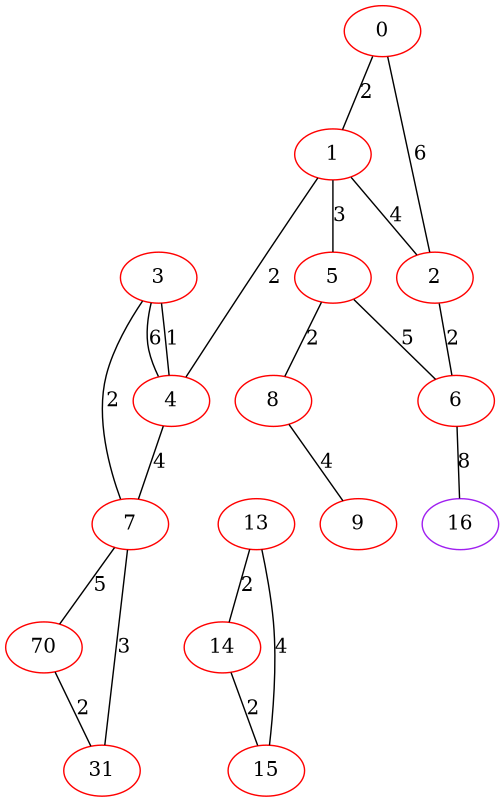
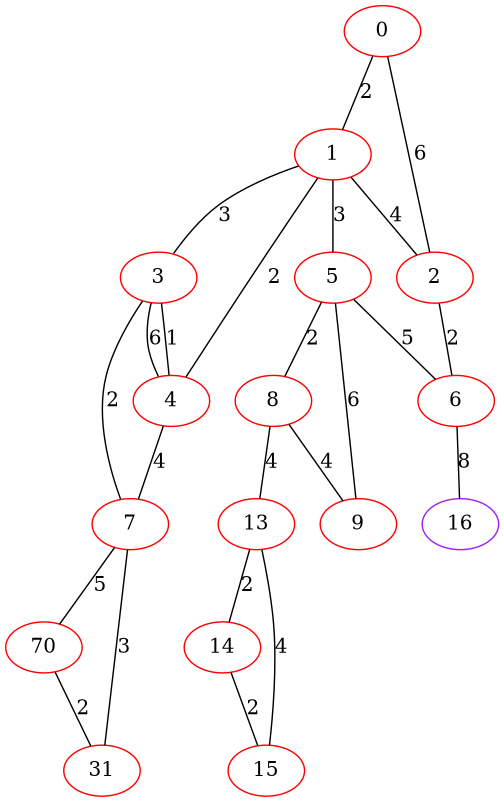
edge "1" -- "3": added, label "3"
edge "5" -- "9": added, label "6"
edge "8" -- "13": added, label "4"
